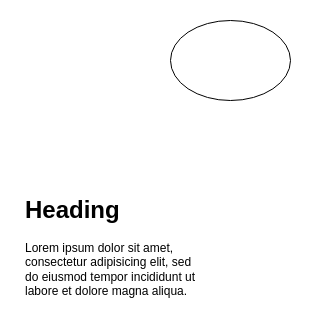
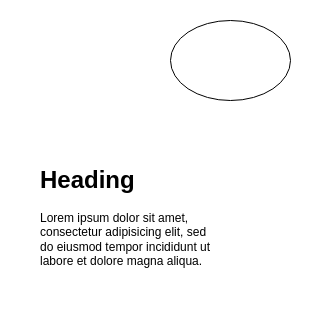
node "HeadingLorem ipsum dolor sit amet, consectetur adipisicing elit, sed do eiusmod tempor incididunt ut labore et dolore magna aliqua.": moved (116, 251) -> (131, 221)
